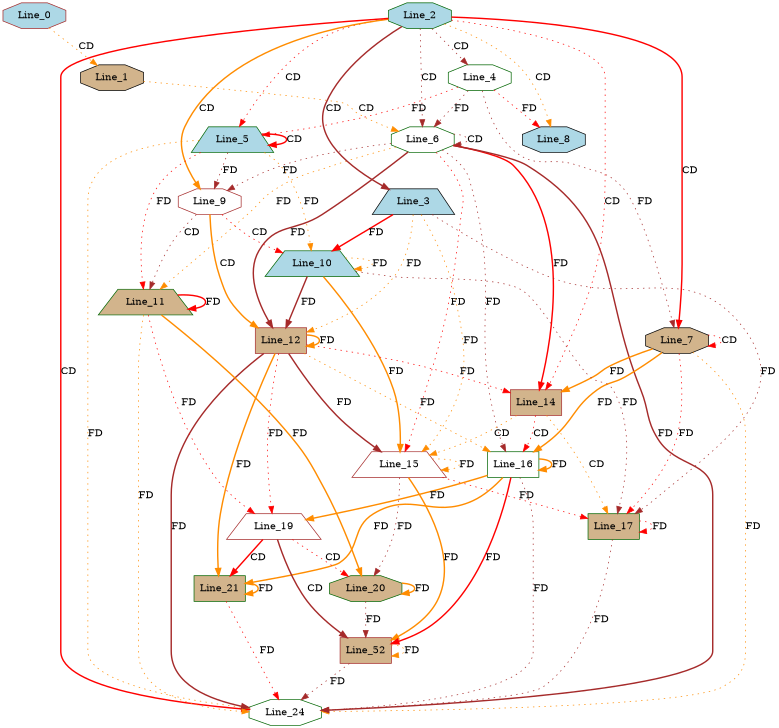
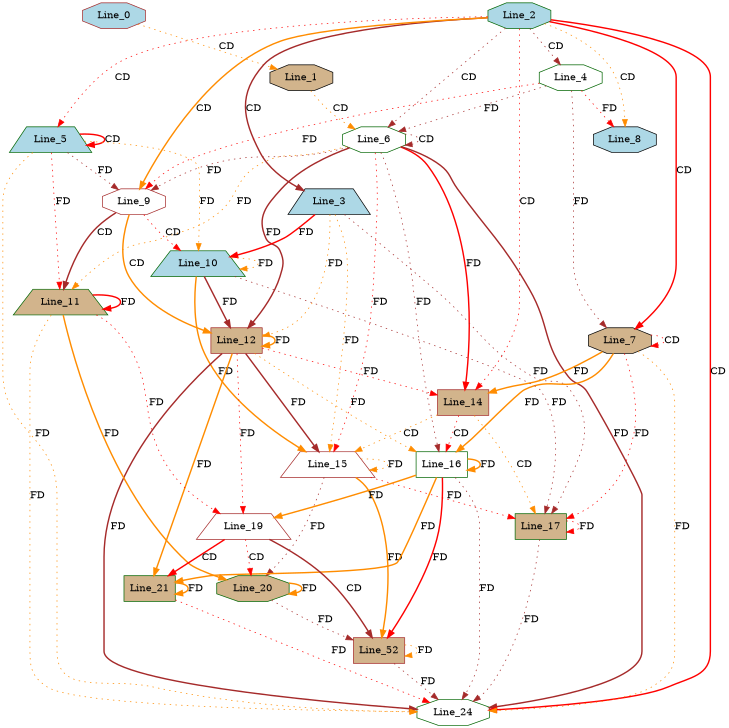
edge "Line_4" -> "Line_5": now "Line_4" -> "Line_9"
edge "Line_9" -> "Line_11": style dotted -> bold
